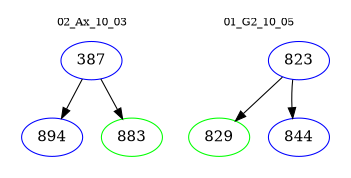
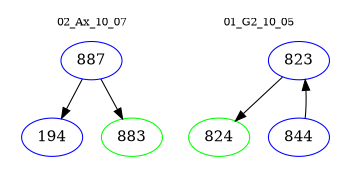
cluster "02_Ax_10_03": label "02_Ax_10_03" -> "02_Ax_10_07"
node "387": label "387" -> "887"
edge "823" -> "844": reversed
node "894": label "894" -> "194"
node "829": label "829" -> "824"
